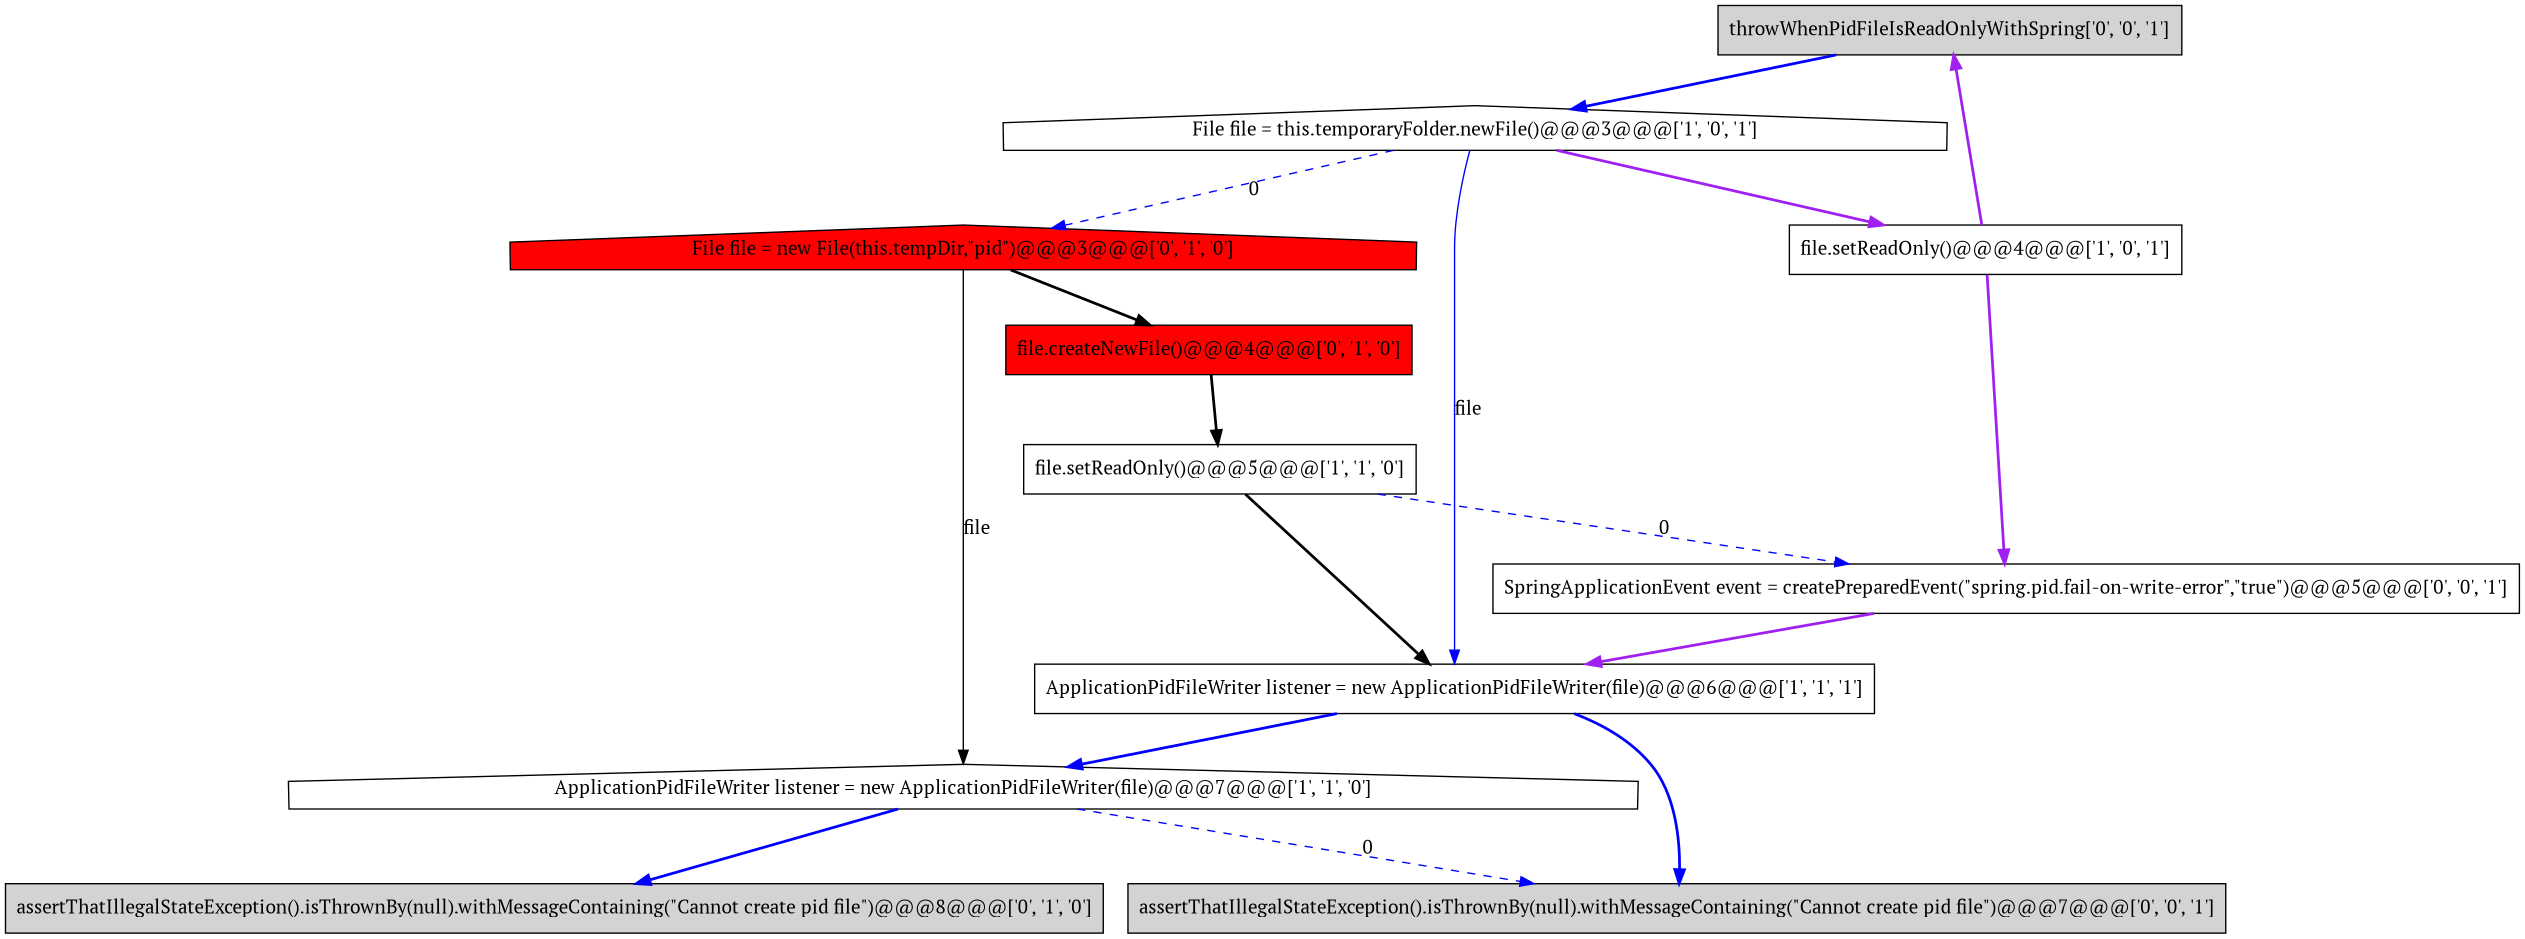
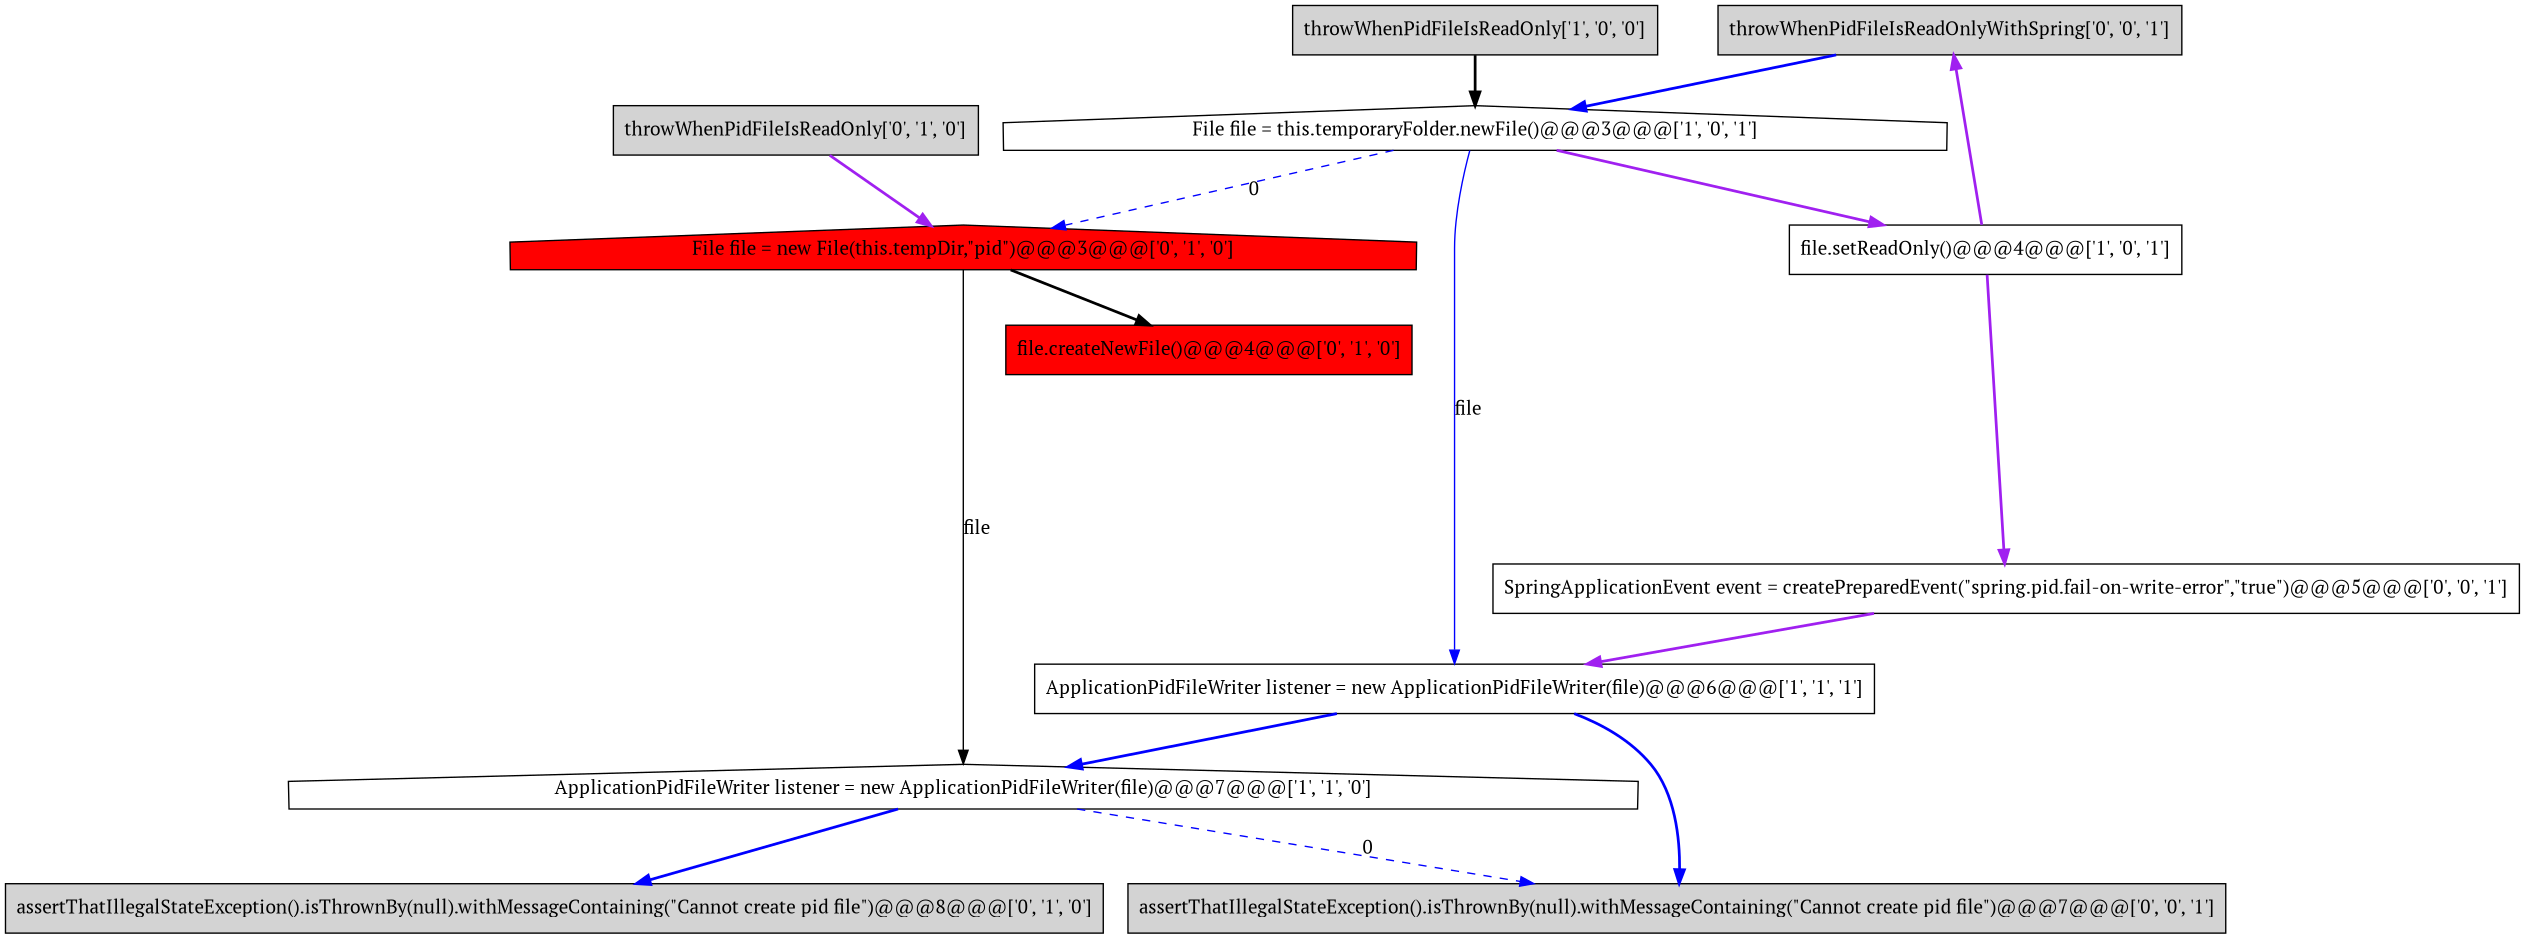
node "throwWhenPidFileIsReadOnly['1', '0', '0']": added
node "throwWhenPidFileIsReadOnly['0', '1', '0']": added
node "file.setReadOnly()@@@5@@@['1', '1', '0']": removed
